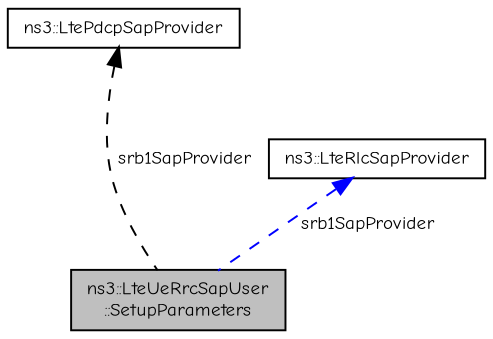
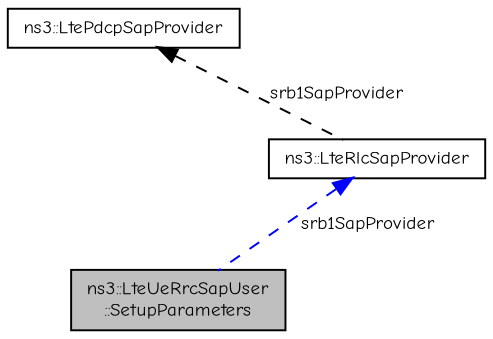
edge "ns3::LteUeRrcSapUser ::SetupParameters" -> "ns3::LtePdcpSapProvider": now "ns3::LteRlcSapProvider" -> "ns3::LtePdcpSapProvider"
